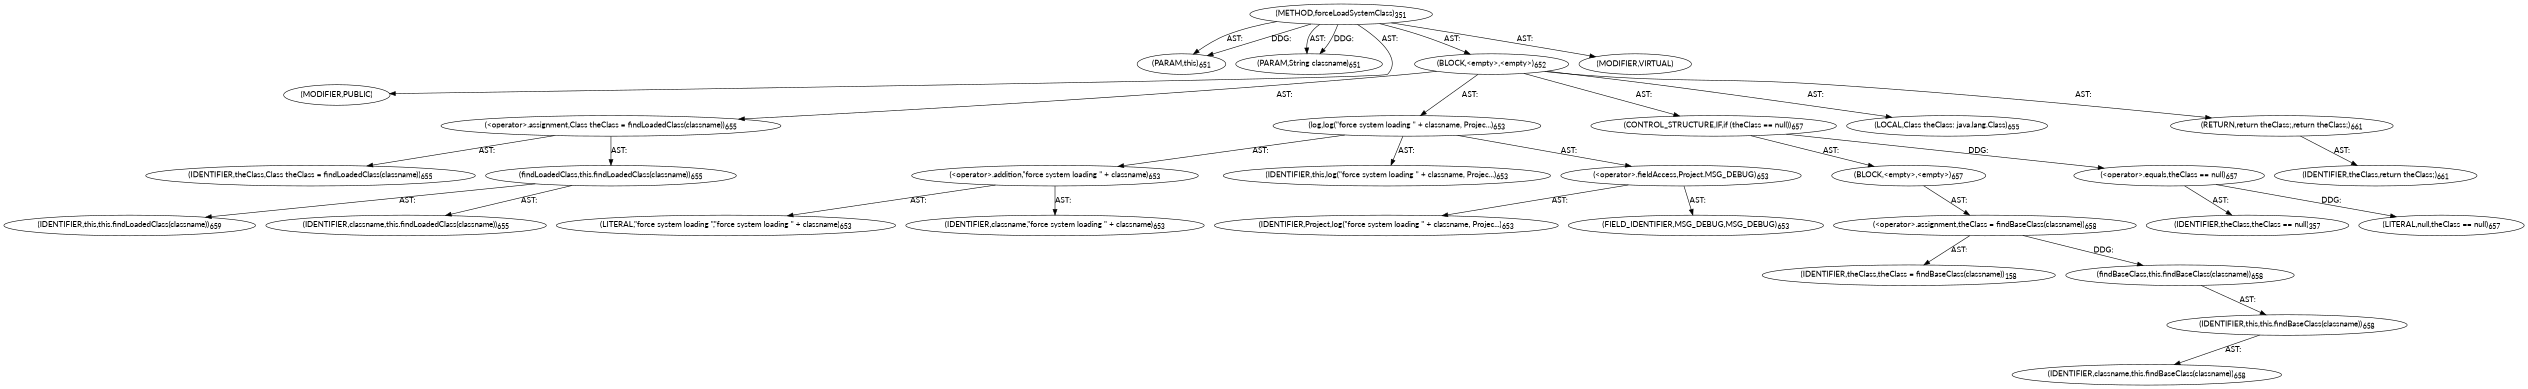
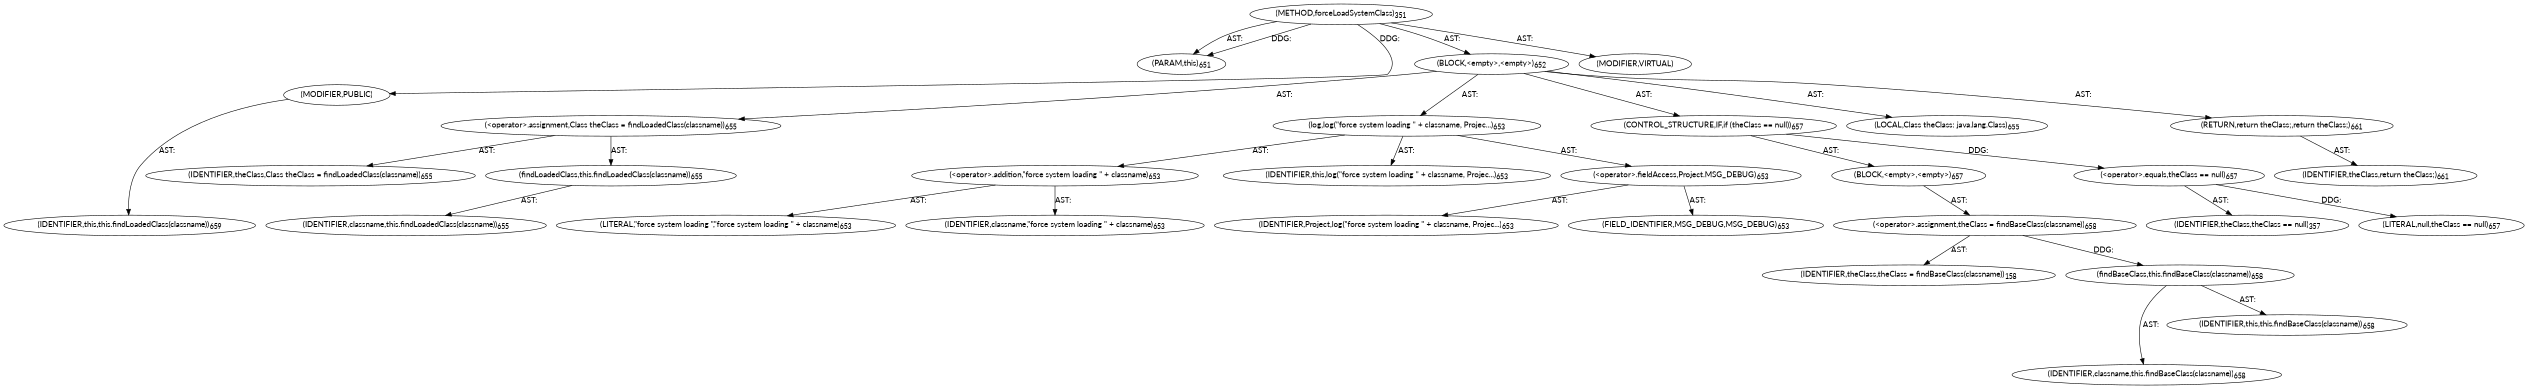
edge "(METHOD,forceLoadSystemClass)" -> "(MODIFIER,PUBLIC)": label "AST: " -> "DDG: "
node "(PARAM,String classname)": removed
edge "(findLoadedClass,this.findLoadedClass(classname))" -> "(IDENTIFIER,this,this.findLoadedClass(classname))": now "(MODIFIER,PUBLIC)" -> "(IDENTIFIER,this,this.findLoadedClass(classname))"
edge "(IDENTIFIER,this,this.findBaseClass(classname))" -> "(IDENTIFIER,classname,this.findBaseClass(classname))": now "(findBaseClass,this.findBaseClass(classname))" -> "(IDENTIFIER,classname,this.findBaseClass(classname))"
